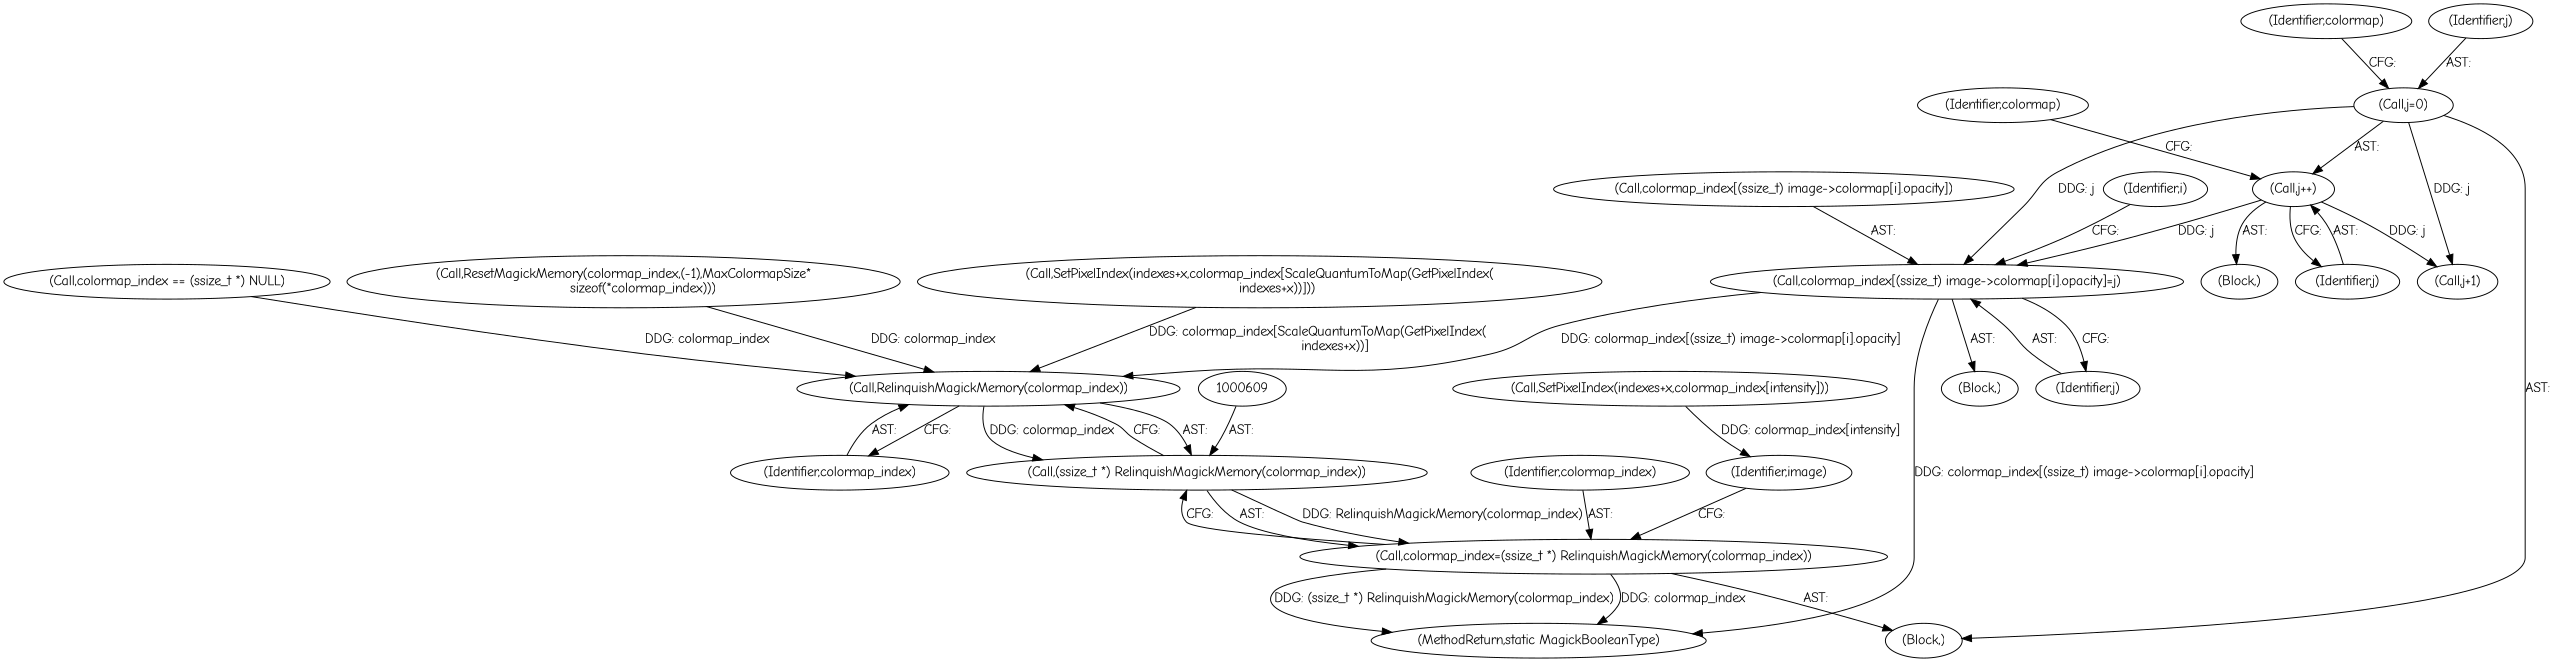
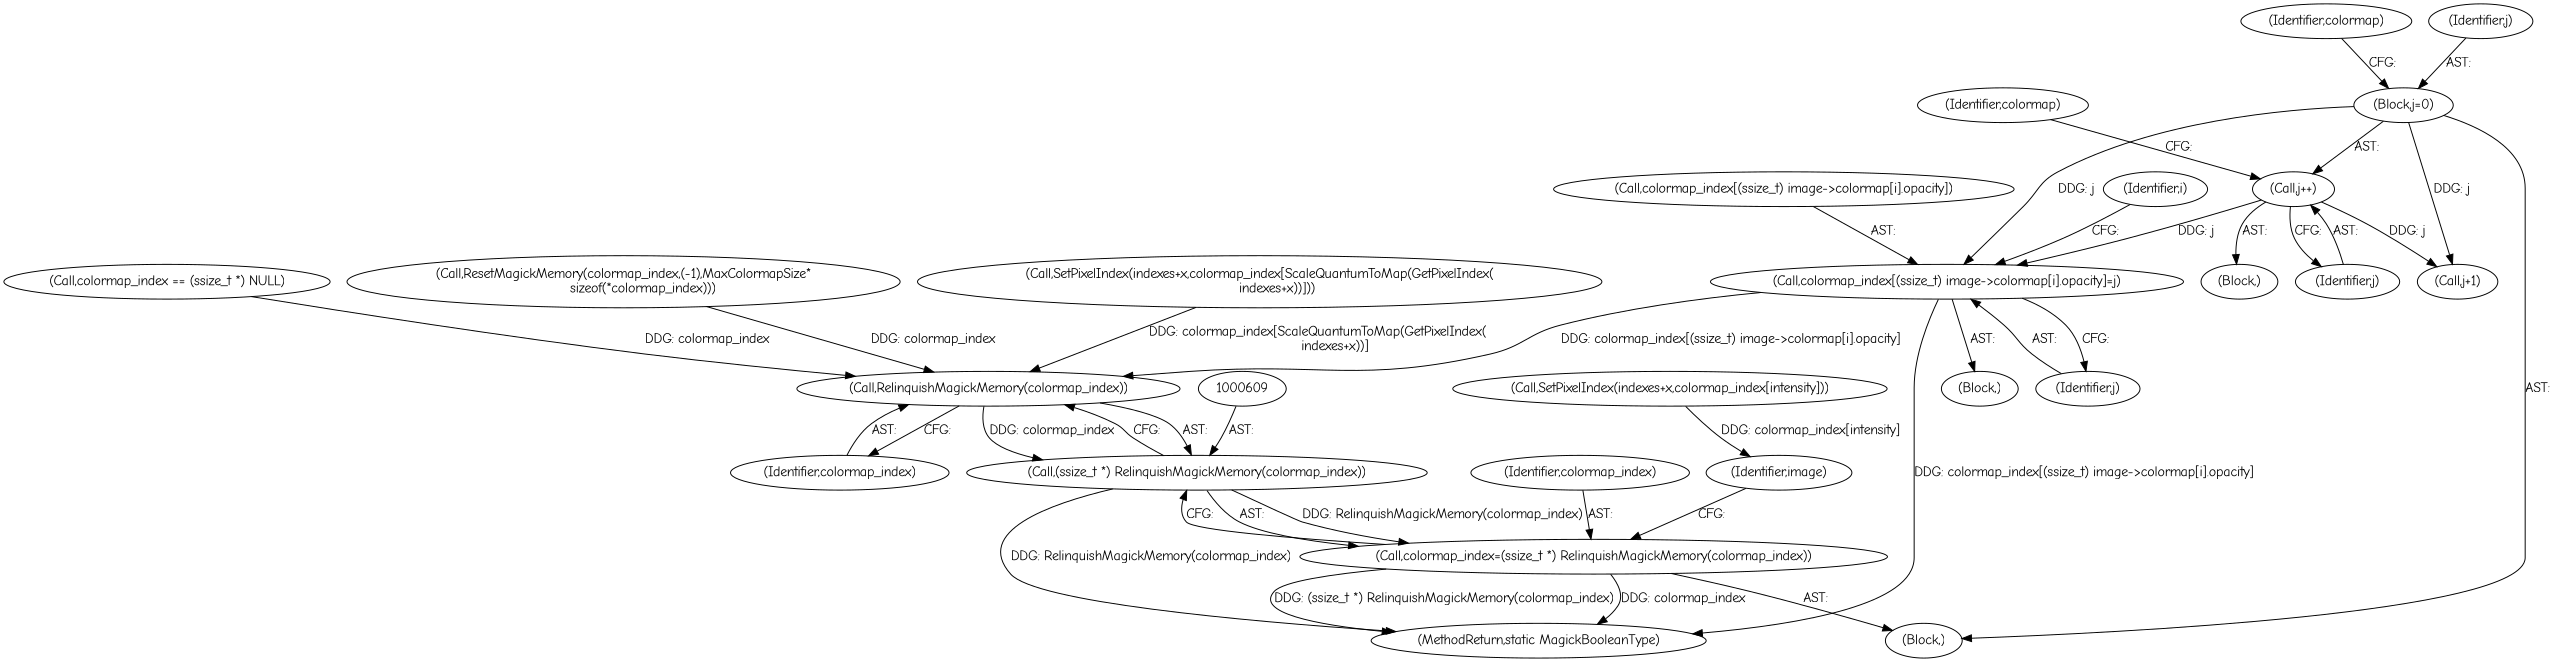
node "(Call,j=0)": label "(Call,j=0)" -> "(Block,j=0)"
edge "(Call,(ssize_t *) RelinquishMagickMemory(colormap_index))" -> "(MethodReturn,static MagickBooleanType)": added, label "DDG: RelinquishMagickMemory(colormap_index)"
